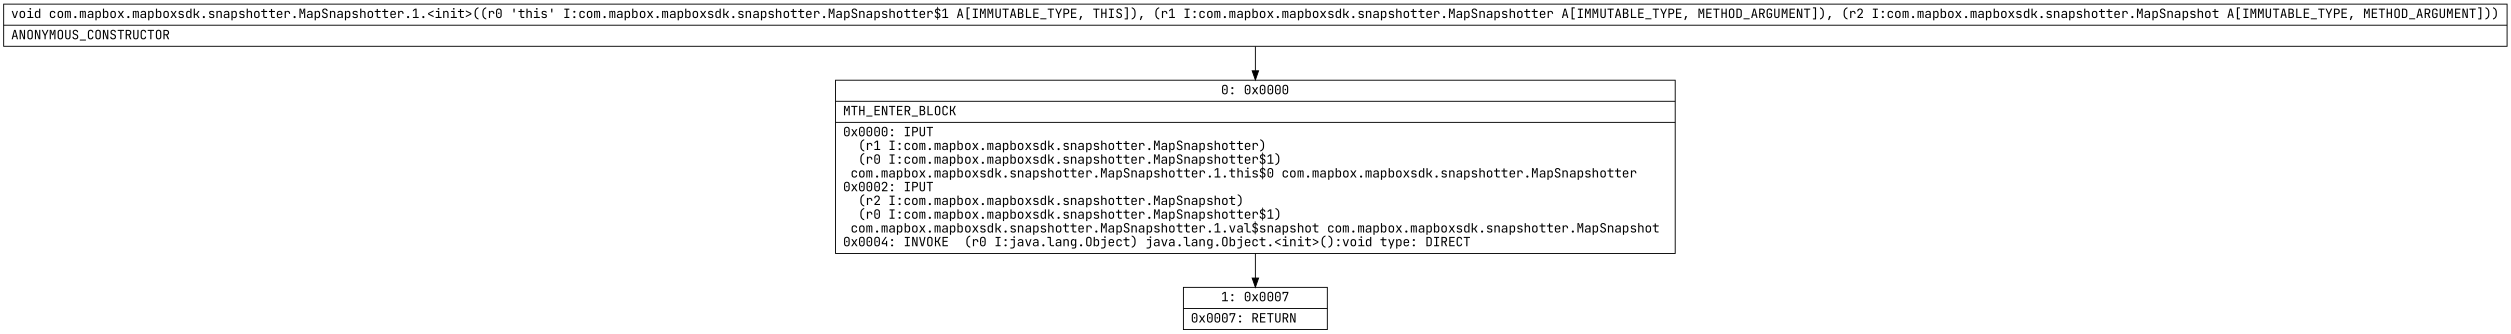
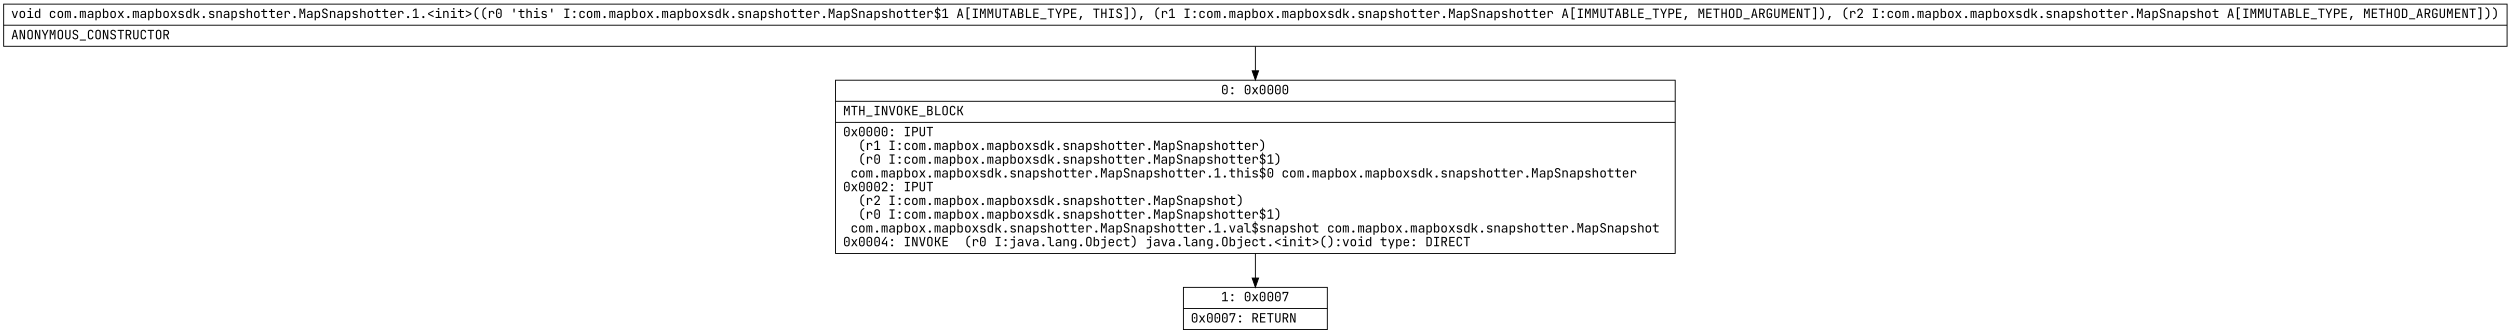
node "0: 0x0000": text "MTH_ENTER_BLOCK" -> "MTH_INVOKE_BLOCK"
